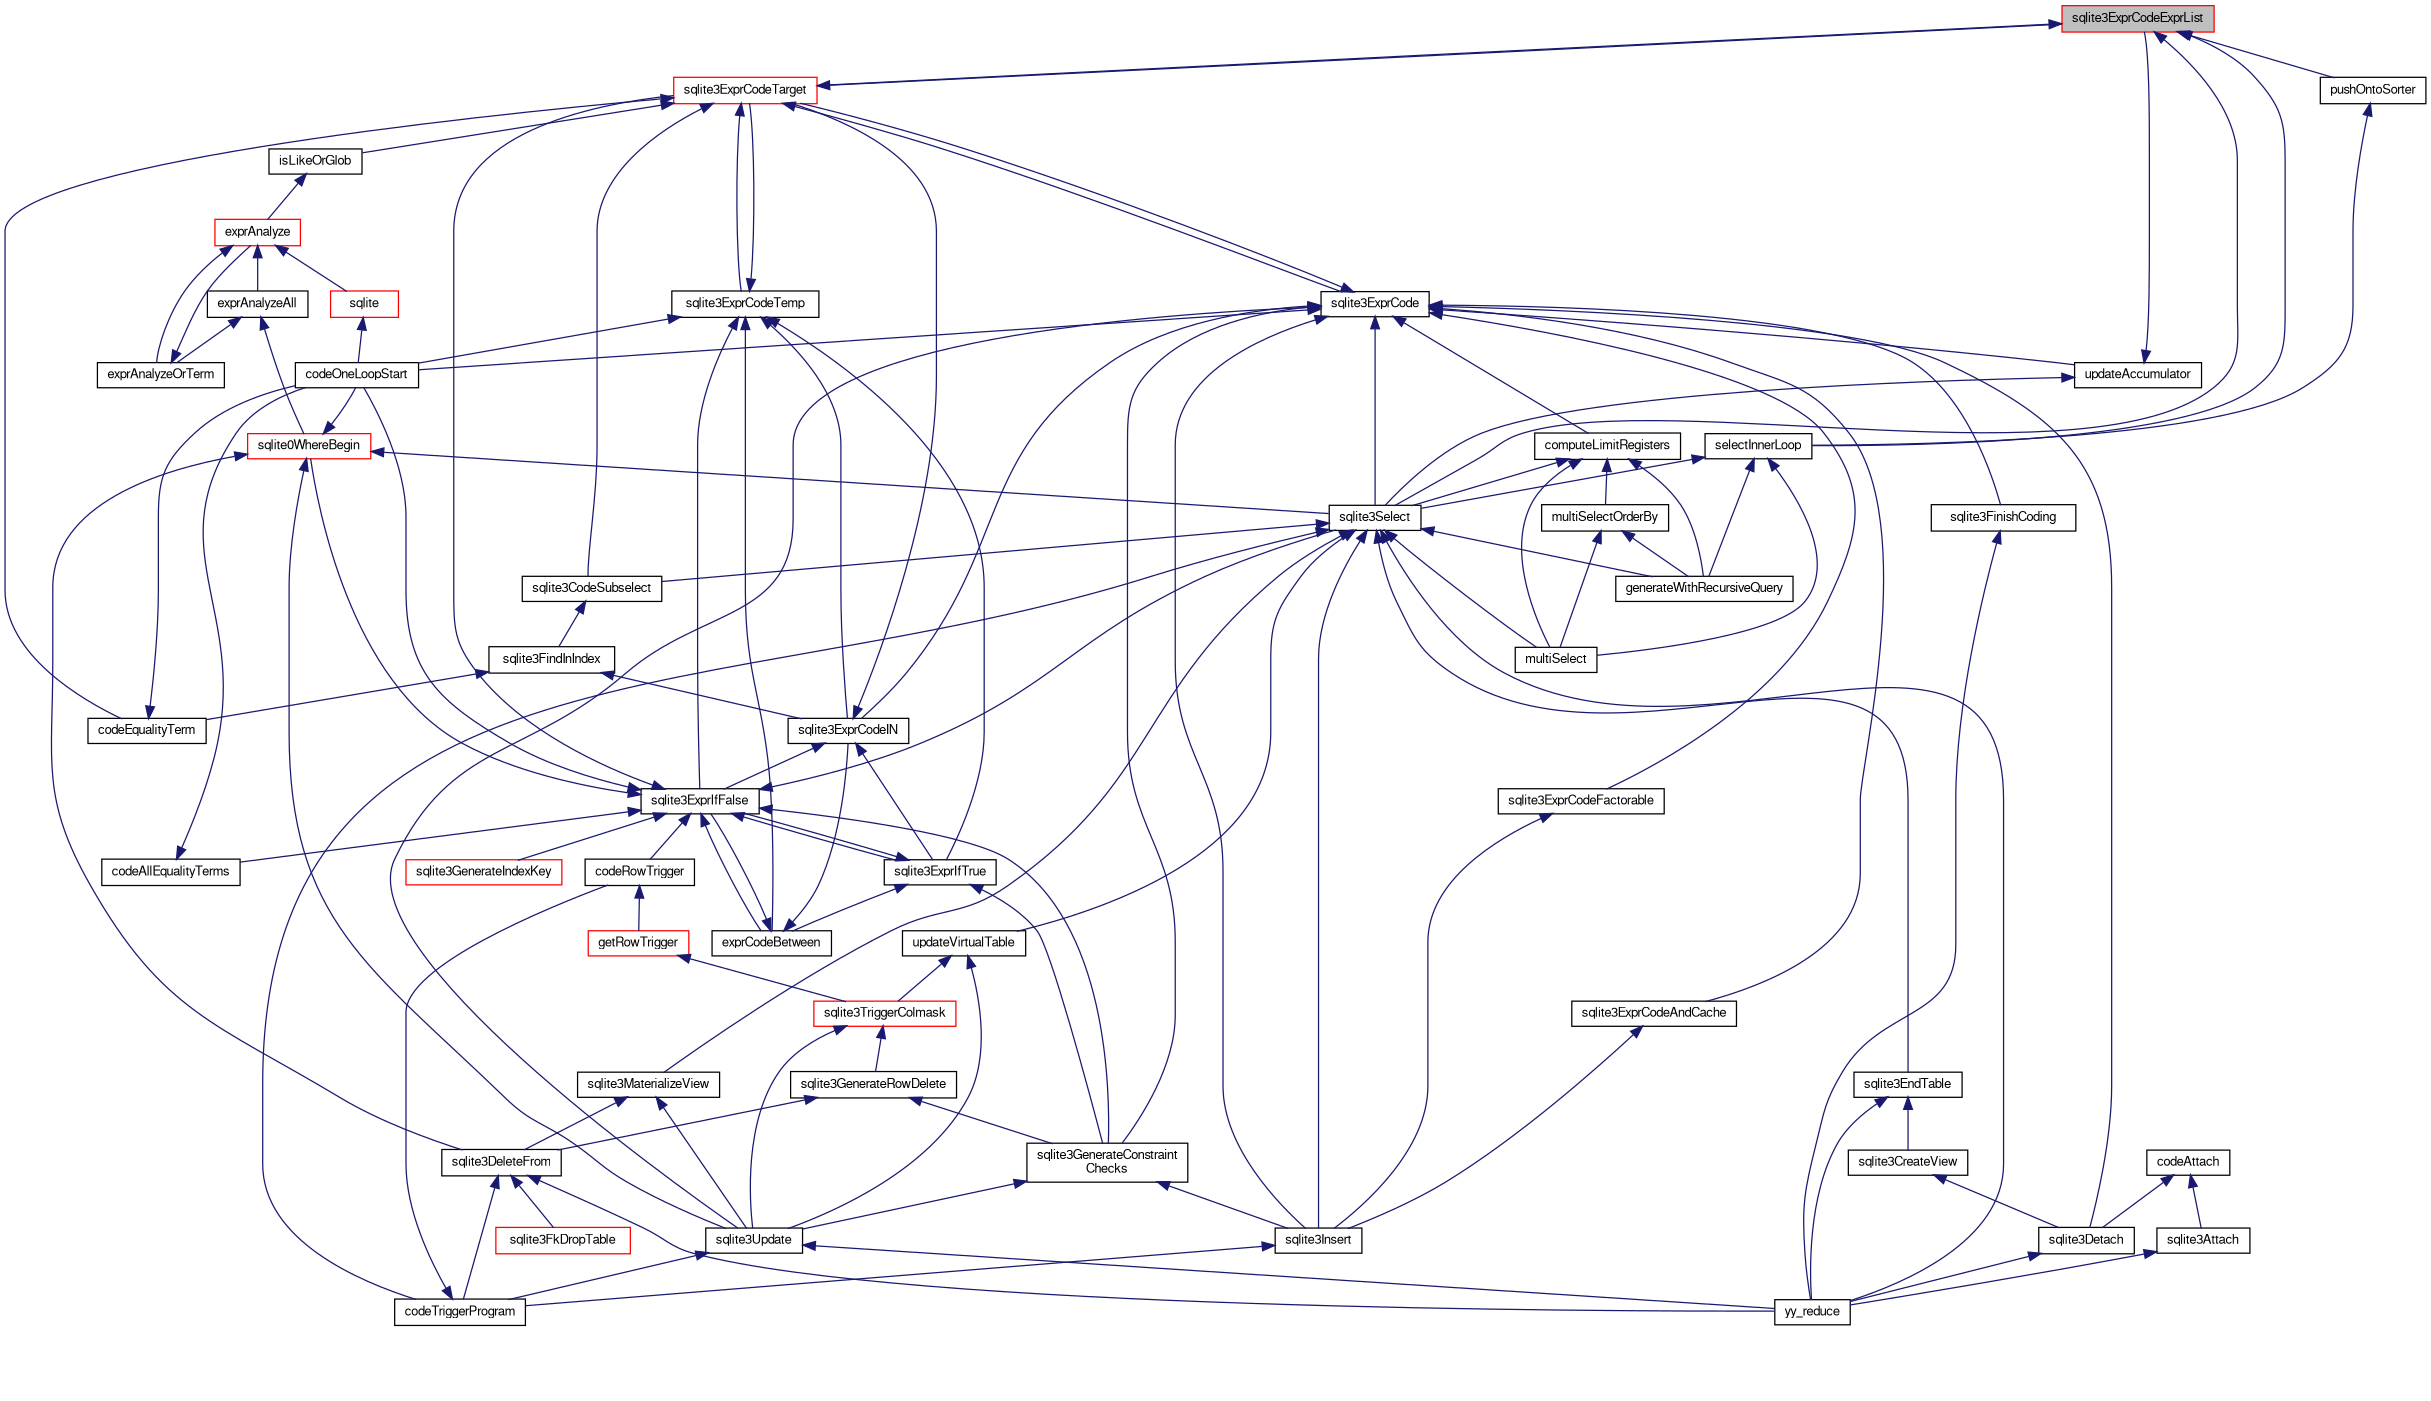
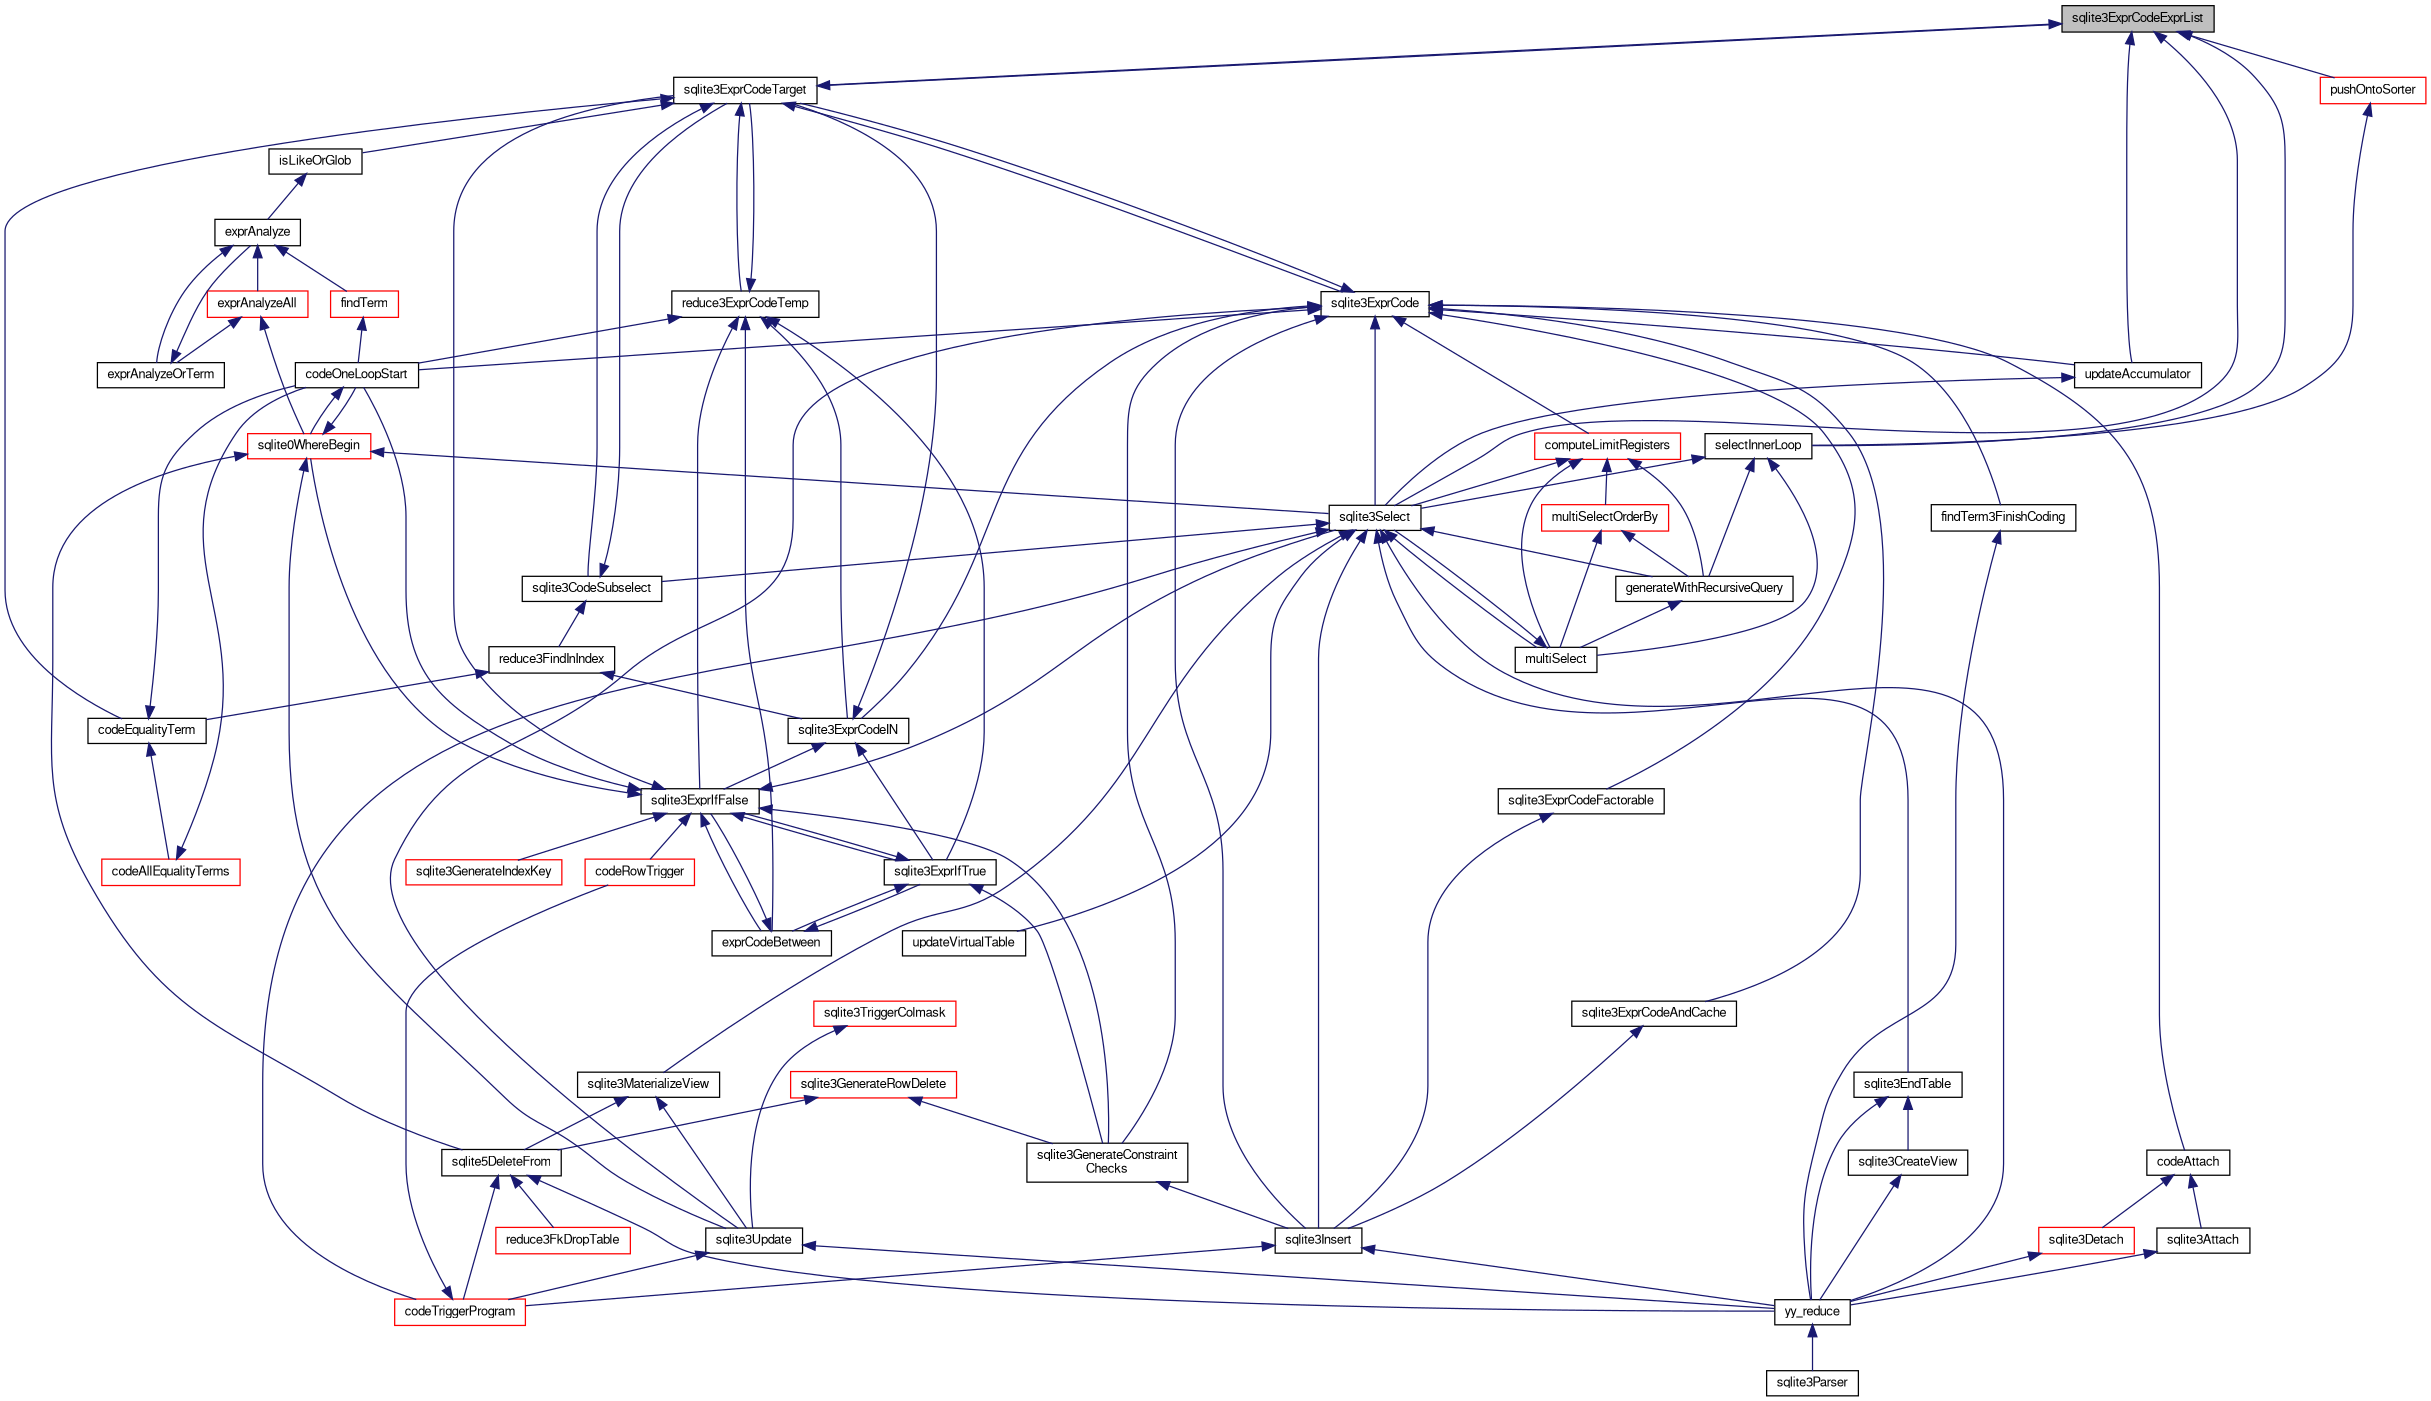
node "sqlite3ExprCodeExprList": color red -> black
node "sqlite3ExprCodeTarget": color red -> black
node "pushOntoSorter": color black -> red
edge "sqlite3ExprCodeExprList" -> "updateAccumulator": reversed
node "exprAnalyze": color red -> black
node "exprAnalyzeAll": color black -> red
node "sqlite": label "sqlite" -> "findTerm"
node "sqlite3ExprCodeTemp": label "sqlite3ExprCodeTemp" -> "reduce3ExprCodeTemp"
edge "sqlite3ExprCodeTarget" -> "sqlite3CodeSubselect": added
edge "sqlite0WhereBegin" -> "codeOneLoopStart": added
node "computeLimitRegisters": color black -> red
edge "sqlite3Detach" -> "sqlite3ExprCode": now "codeAttach" -> "sqlite3ExprCode"
node "multiSelectOrderBy": color black -> red
node "sqlite3FinishCoding": label "sqlite3FinishCoding" -> "findTerm3FinishCoding"
edge "sqlite3Select" -> "multiSelect": added
edge "multiSelect" -> "generateWithRecursiveQuery": added
node "sqlite3FindInIndex": label "sqlite3FindInIndex" -> "reduce3FindInIndex"
edge "sqlite3ExprCodeIN" -> "exprCodeBetween": now "sqlite3ExprIfTrue" -> "exprCodeBetween"
edge "codeAllEqualityTerms" -> "sqlite3ExprIfFalse": now "codeAllEqualityTerms" -> "codeEqualityTerm"
node "codeAllEqualityTerms": color black -> red
node "codeRowTrigger": color black -> red
node "getRowTrigger": removed
edge "sqlite3TriggerColmask" -> "updateVirtualTable": removed
edge "sqlite3GenerateRowDelete" -> "sqlite3TriggerColmask": removed
node "sqlite3GenerateRowDelete": color black -> red
edge "sqlite3Update" -> "updateVirtualTable": removed
node "sqlite3DeleteFrom": label "sqlite3DeleteFrom" -> "sqlite5DeleteFrom"
edge "sqlite3Detach" -> "sqlite3CreateView": now "yy_reduce" -> "sqlite3CreateView"
edge "sqlite3Update" -> "sqlite3GenerateConstraint Checks": removed
node "sqlite3FkDropTable": label "sqlite3FkDropTable" -> "reduce3FkDropTable"
node "sqlite3Detach": color black -> red
edge "yy_reduce" -> "sqlite3Insert": added
node "codeTriggerProgram": color black -> red
node "sqlite3Parser": added
